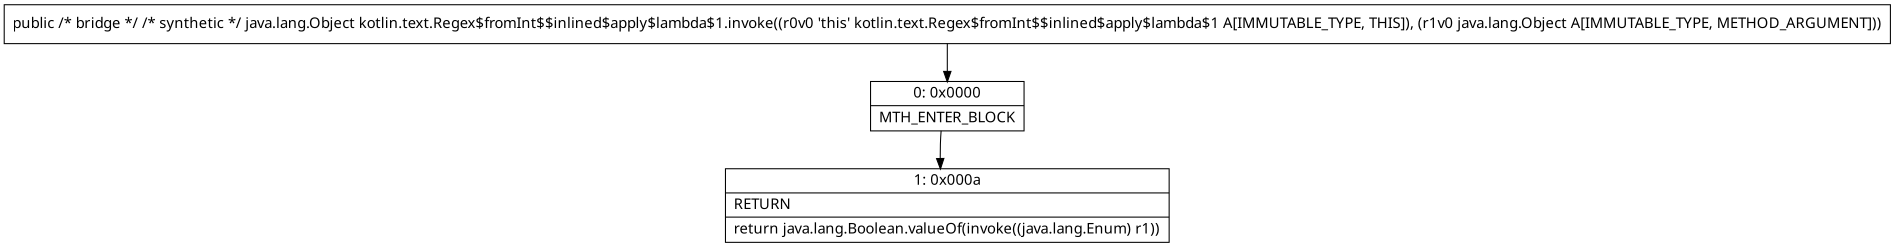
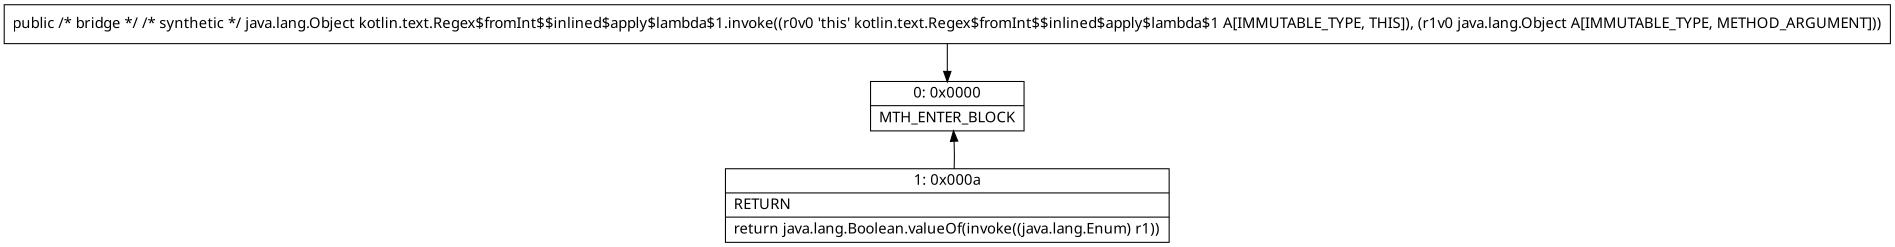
edge "0: 0x0000" -> "1: 0x000a": reversed
